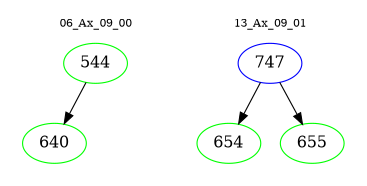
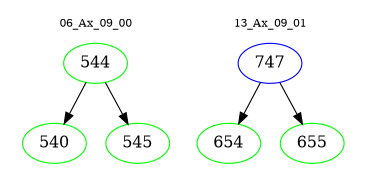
node "640": label "640" -> "540"
node "545": added
